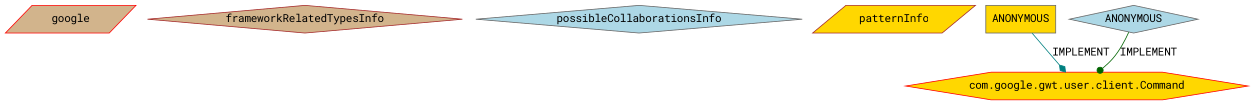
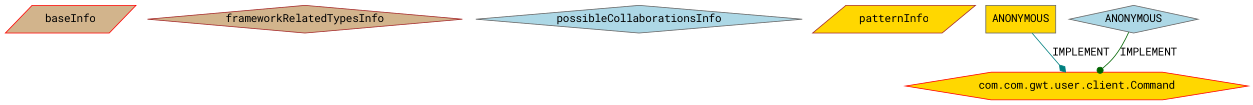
node "google": label "google" -> "baseInfo"
node "com.google.gwt.user.client.Command": label "com.google.gwt.user.client.Command" -> "com.com.gwt.user.client.Command"
